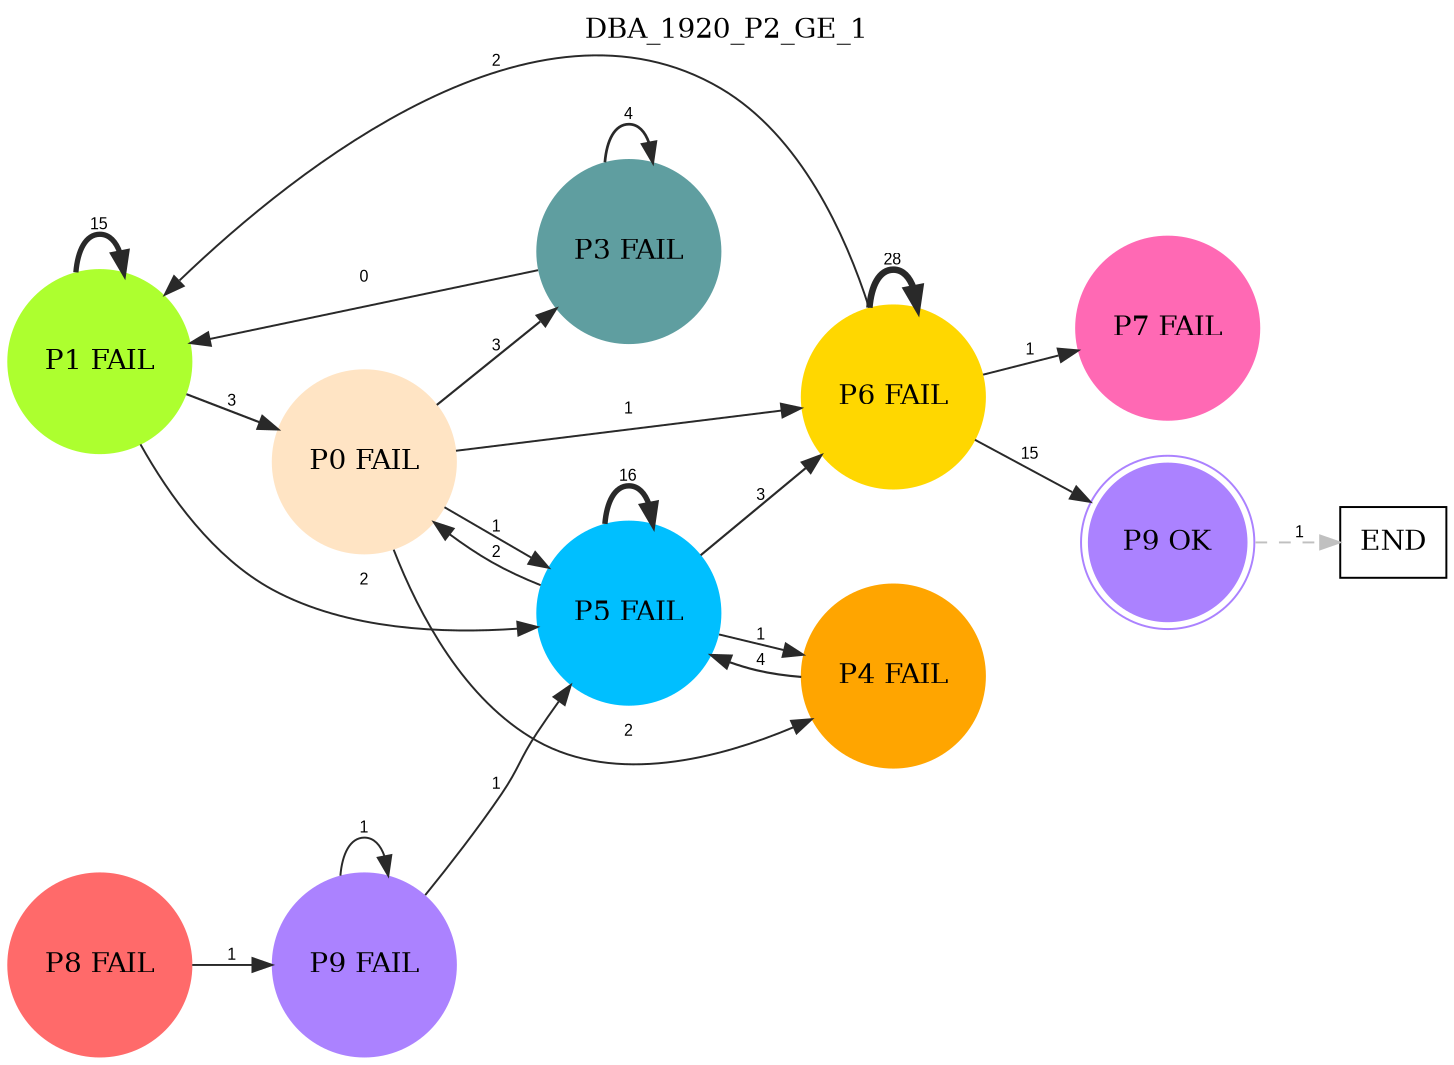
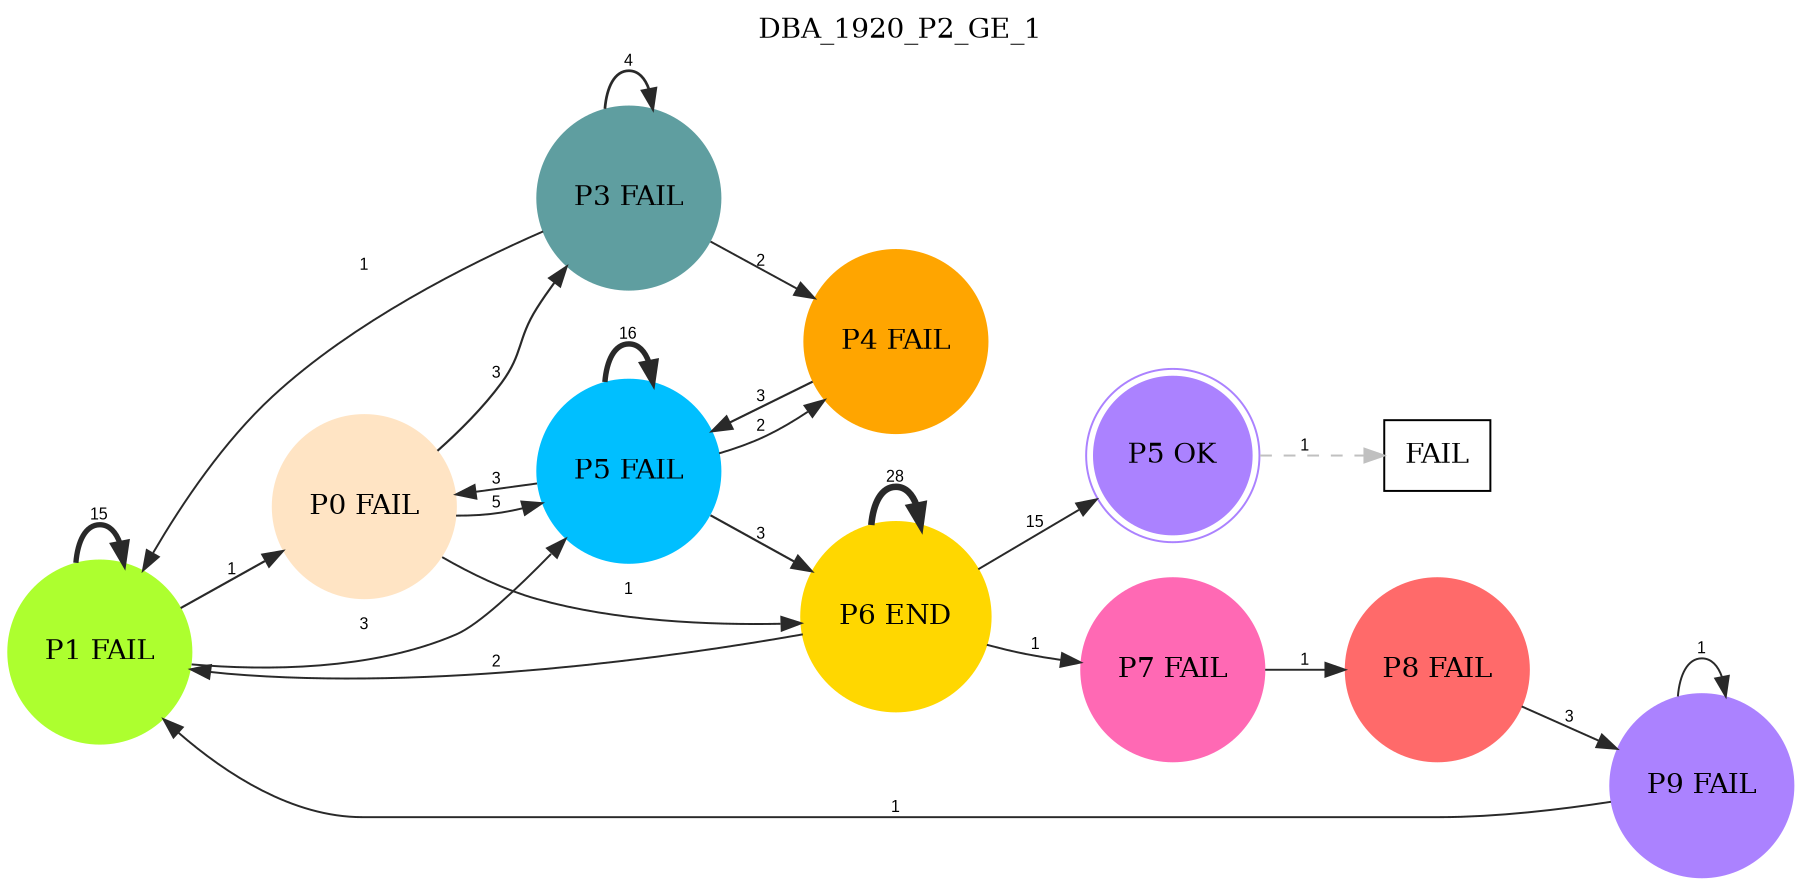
edge "P3 FAIL" -> "P1 FAIL": label "0" -> "1"
node "P6 FAIL": label "P6 FAIL" -> "P6 END"
edge "P1 FAIL" -> "P0 FAIL": label "3" -> "1"
edge "P0 FAIL" -> "P5 FAIL": label "1" -> "5"
node "P9 OK": label "P9 OK" -> "P5 OK"
node "END": label "END" -> "FAIL"
edge "P5 FAIL" -> "P0 FAIL": label "2" -> "3"
edge "P1 FAIL" -> "P5 FAIL": label "2" -> "3"
edge "P5 FAIL" -> "P4 FAIL": label "1" -> "2"
edge "P4 FAIL" -> "P5 FAIL": label "4" -> "3"
edge "P7 FAIL" -> "P8 FAIL": added, label "1"
edge "P0 FAIL" -> "P4 FAIL": now "P3 FAIL" -> "P4 FAIL"
edge "P9 FAIL" -> "P5 FAIL": now "P9 FAIL" -> "P1 FAIL"
edge "P8 FAIL" -> "P9 FAIL": label "1" -> "3"
